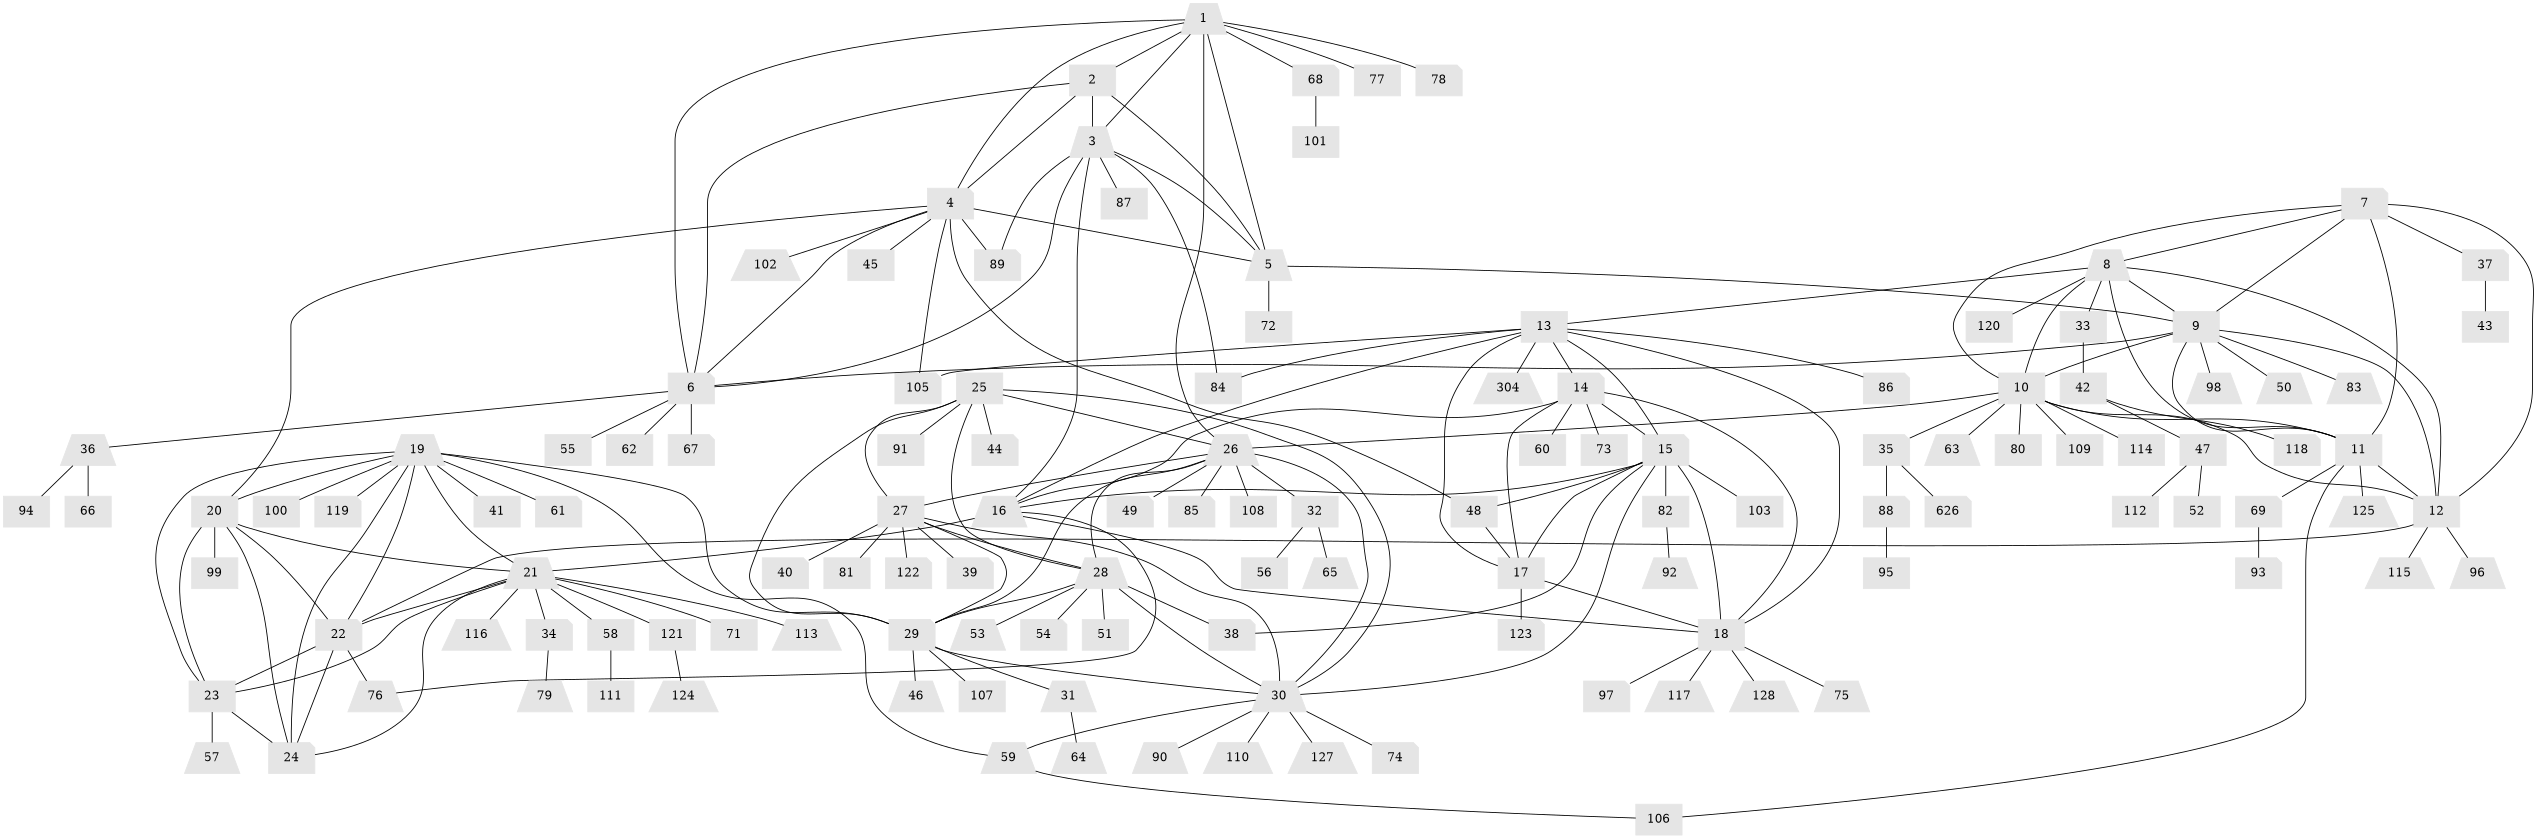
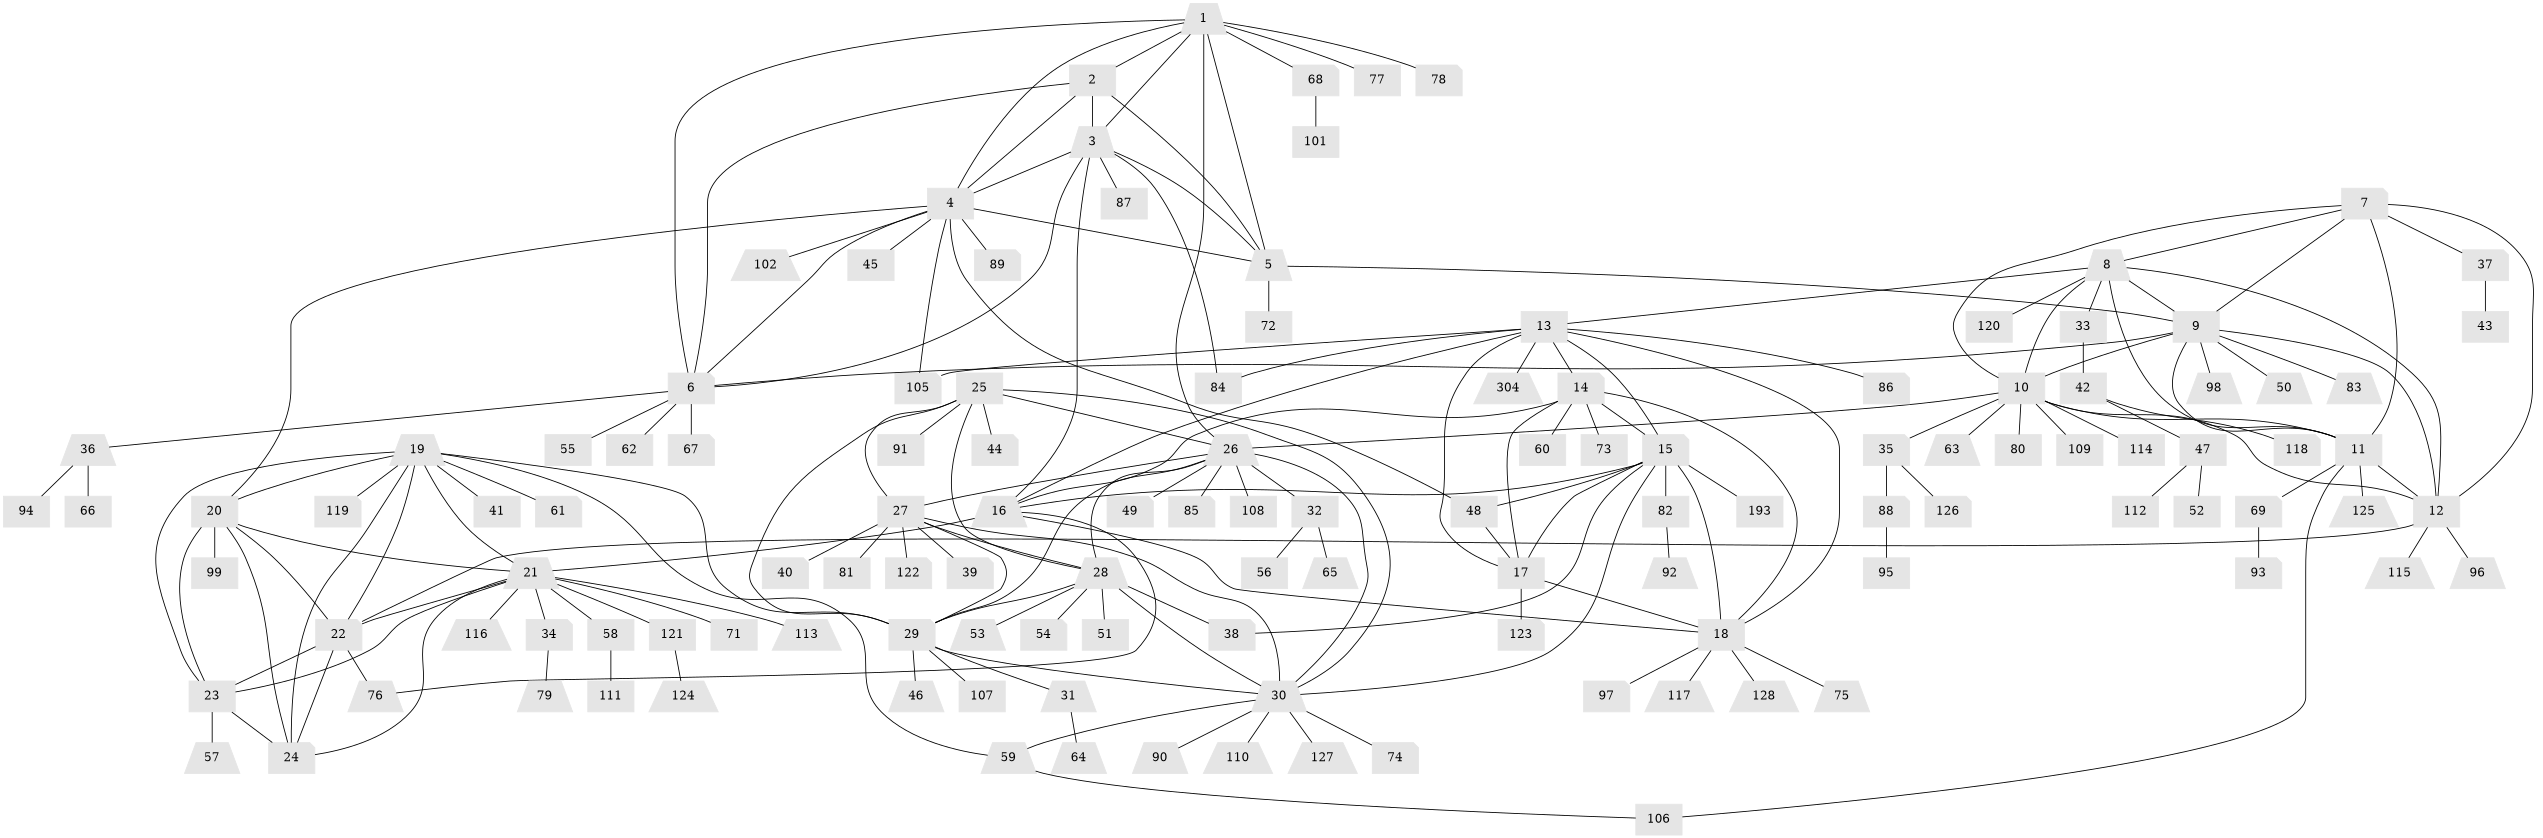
edge "3" -- "89": now "3" -- "4"
node "100": removed
node "103": label "103" -> "193"
node "626": label "626" -> "126"
